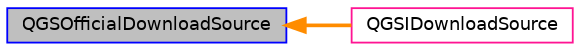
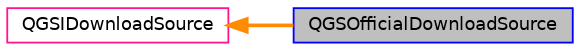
edge "QGSIDownloadSource" -> "QGSOfficialDownloadSource": reversed
